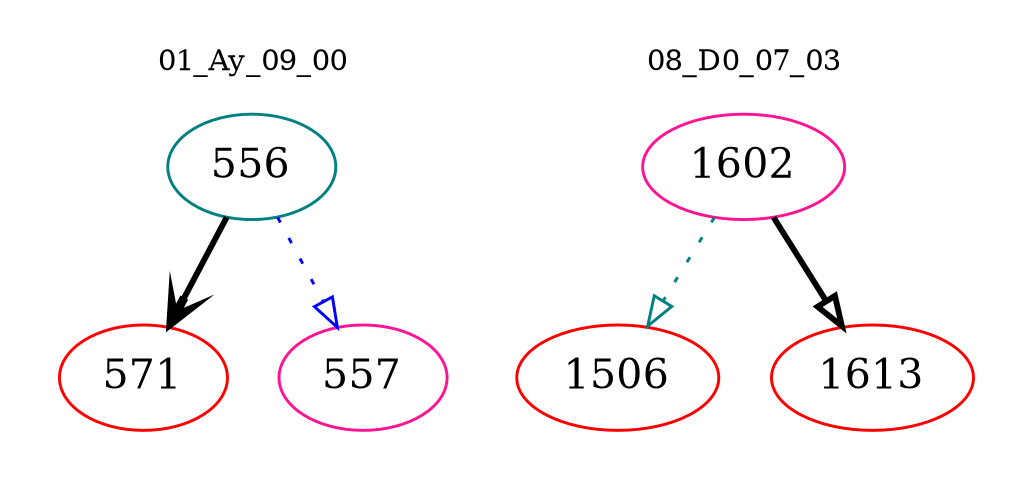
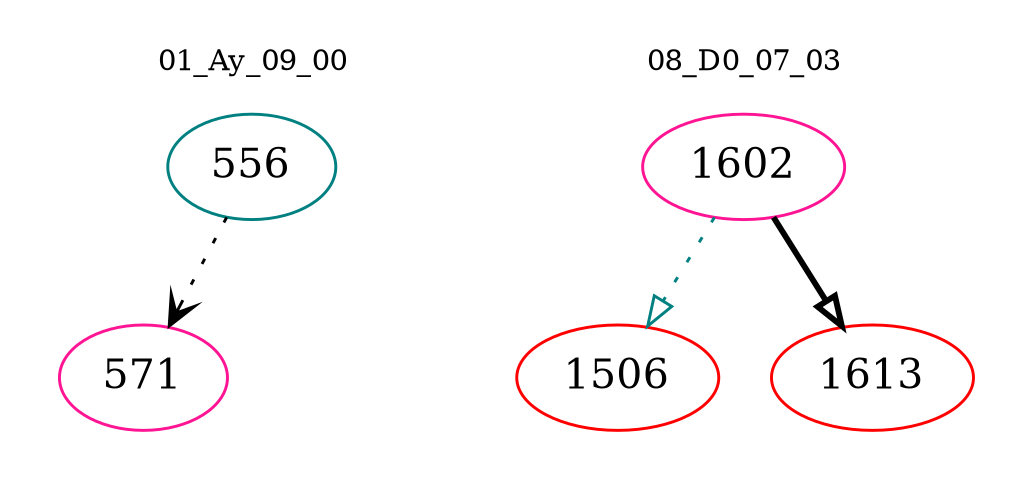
edge "556" -> "571": style bold -> dotted
node "571": color red -> deeppink
node "557": removed
